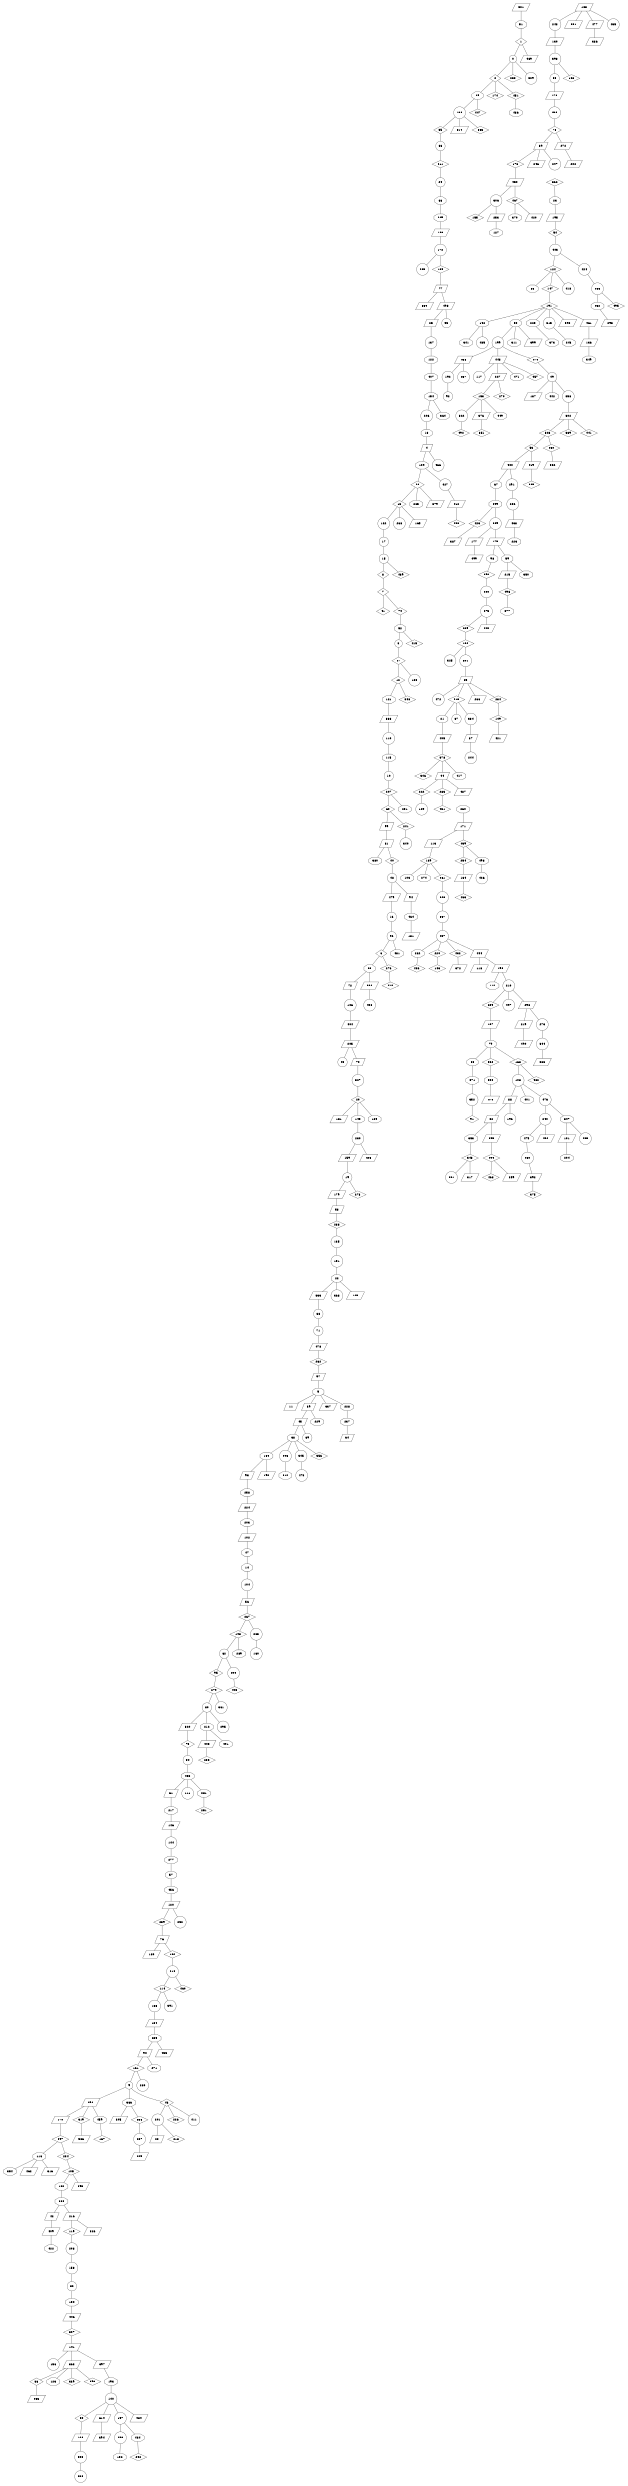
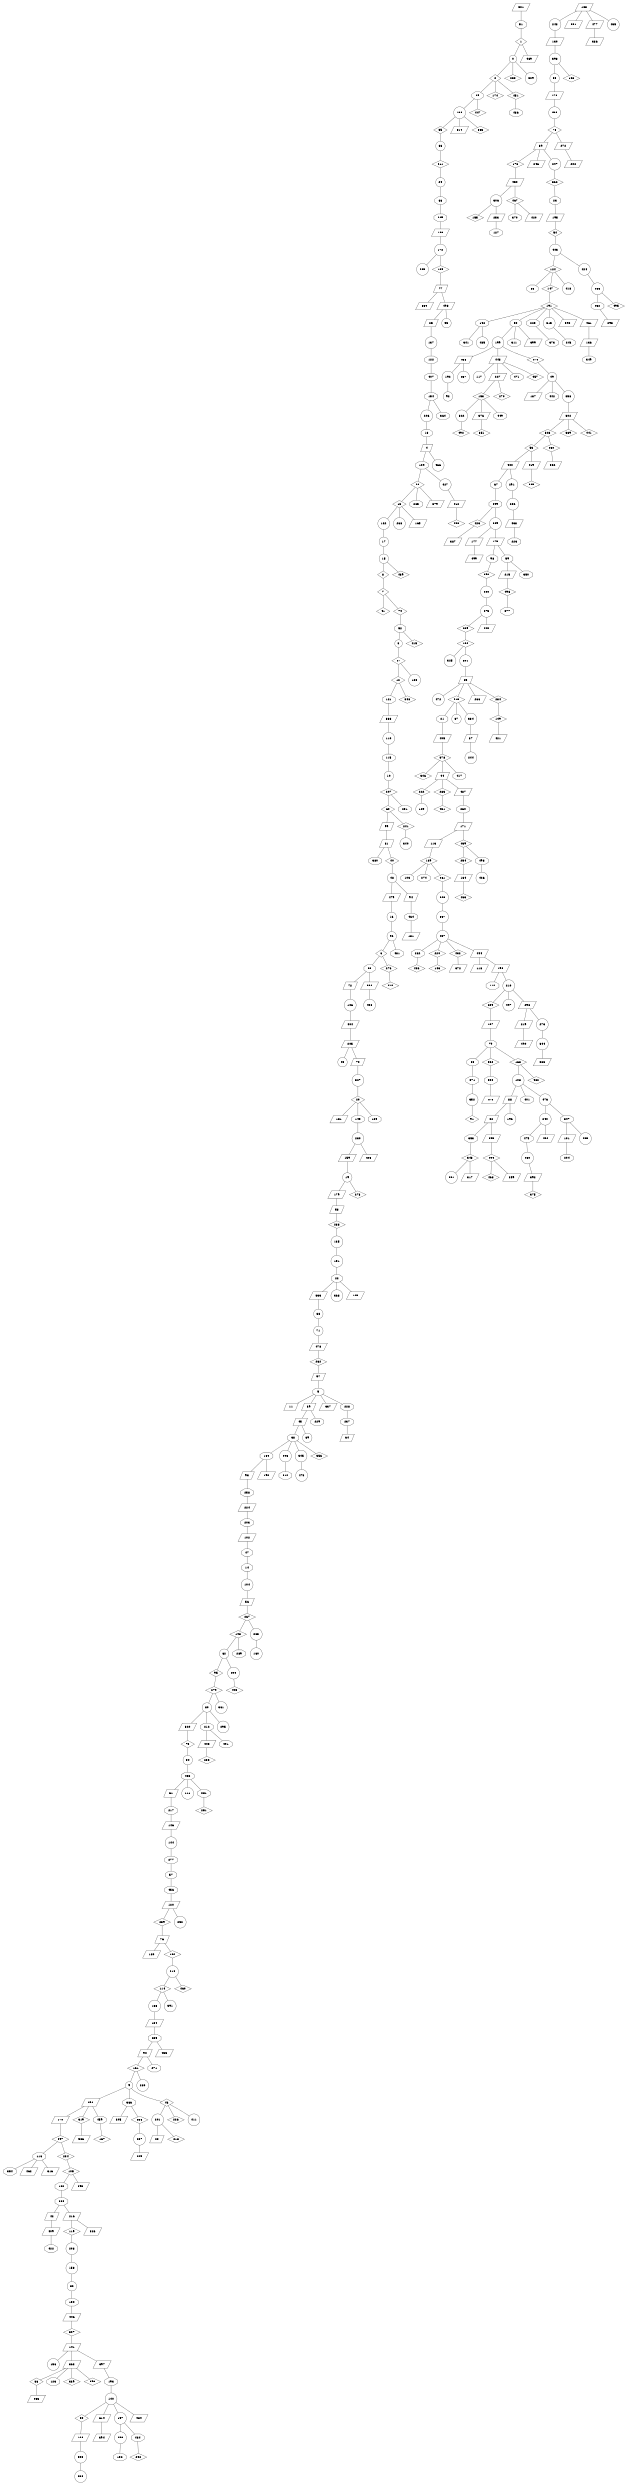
edge "247" -- "362": added
edge "487" -- "260": added
